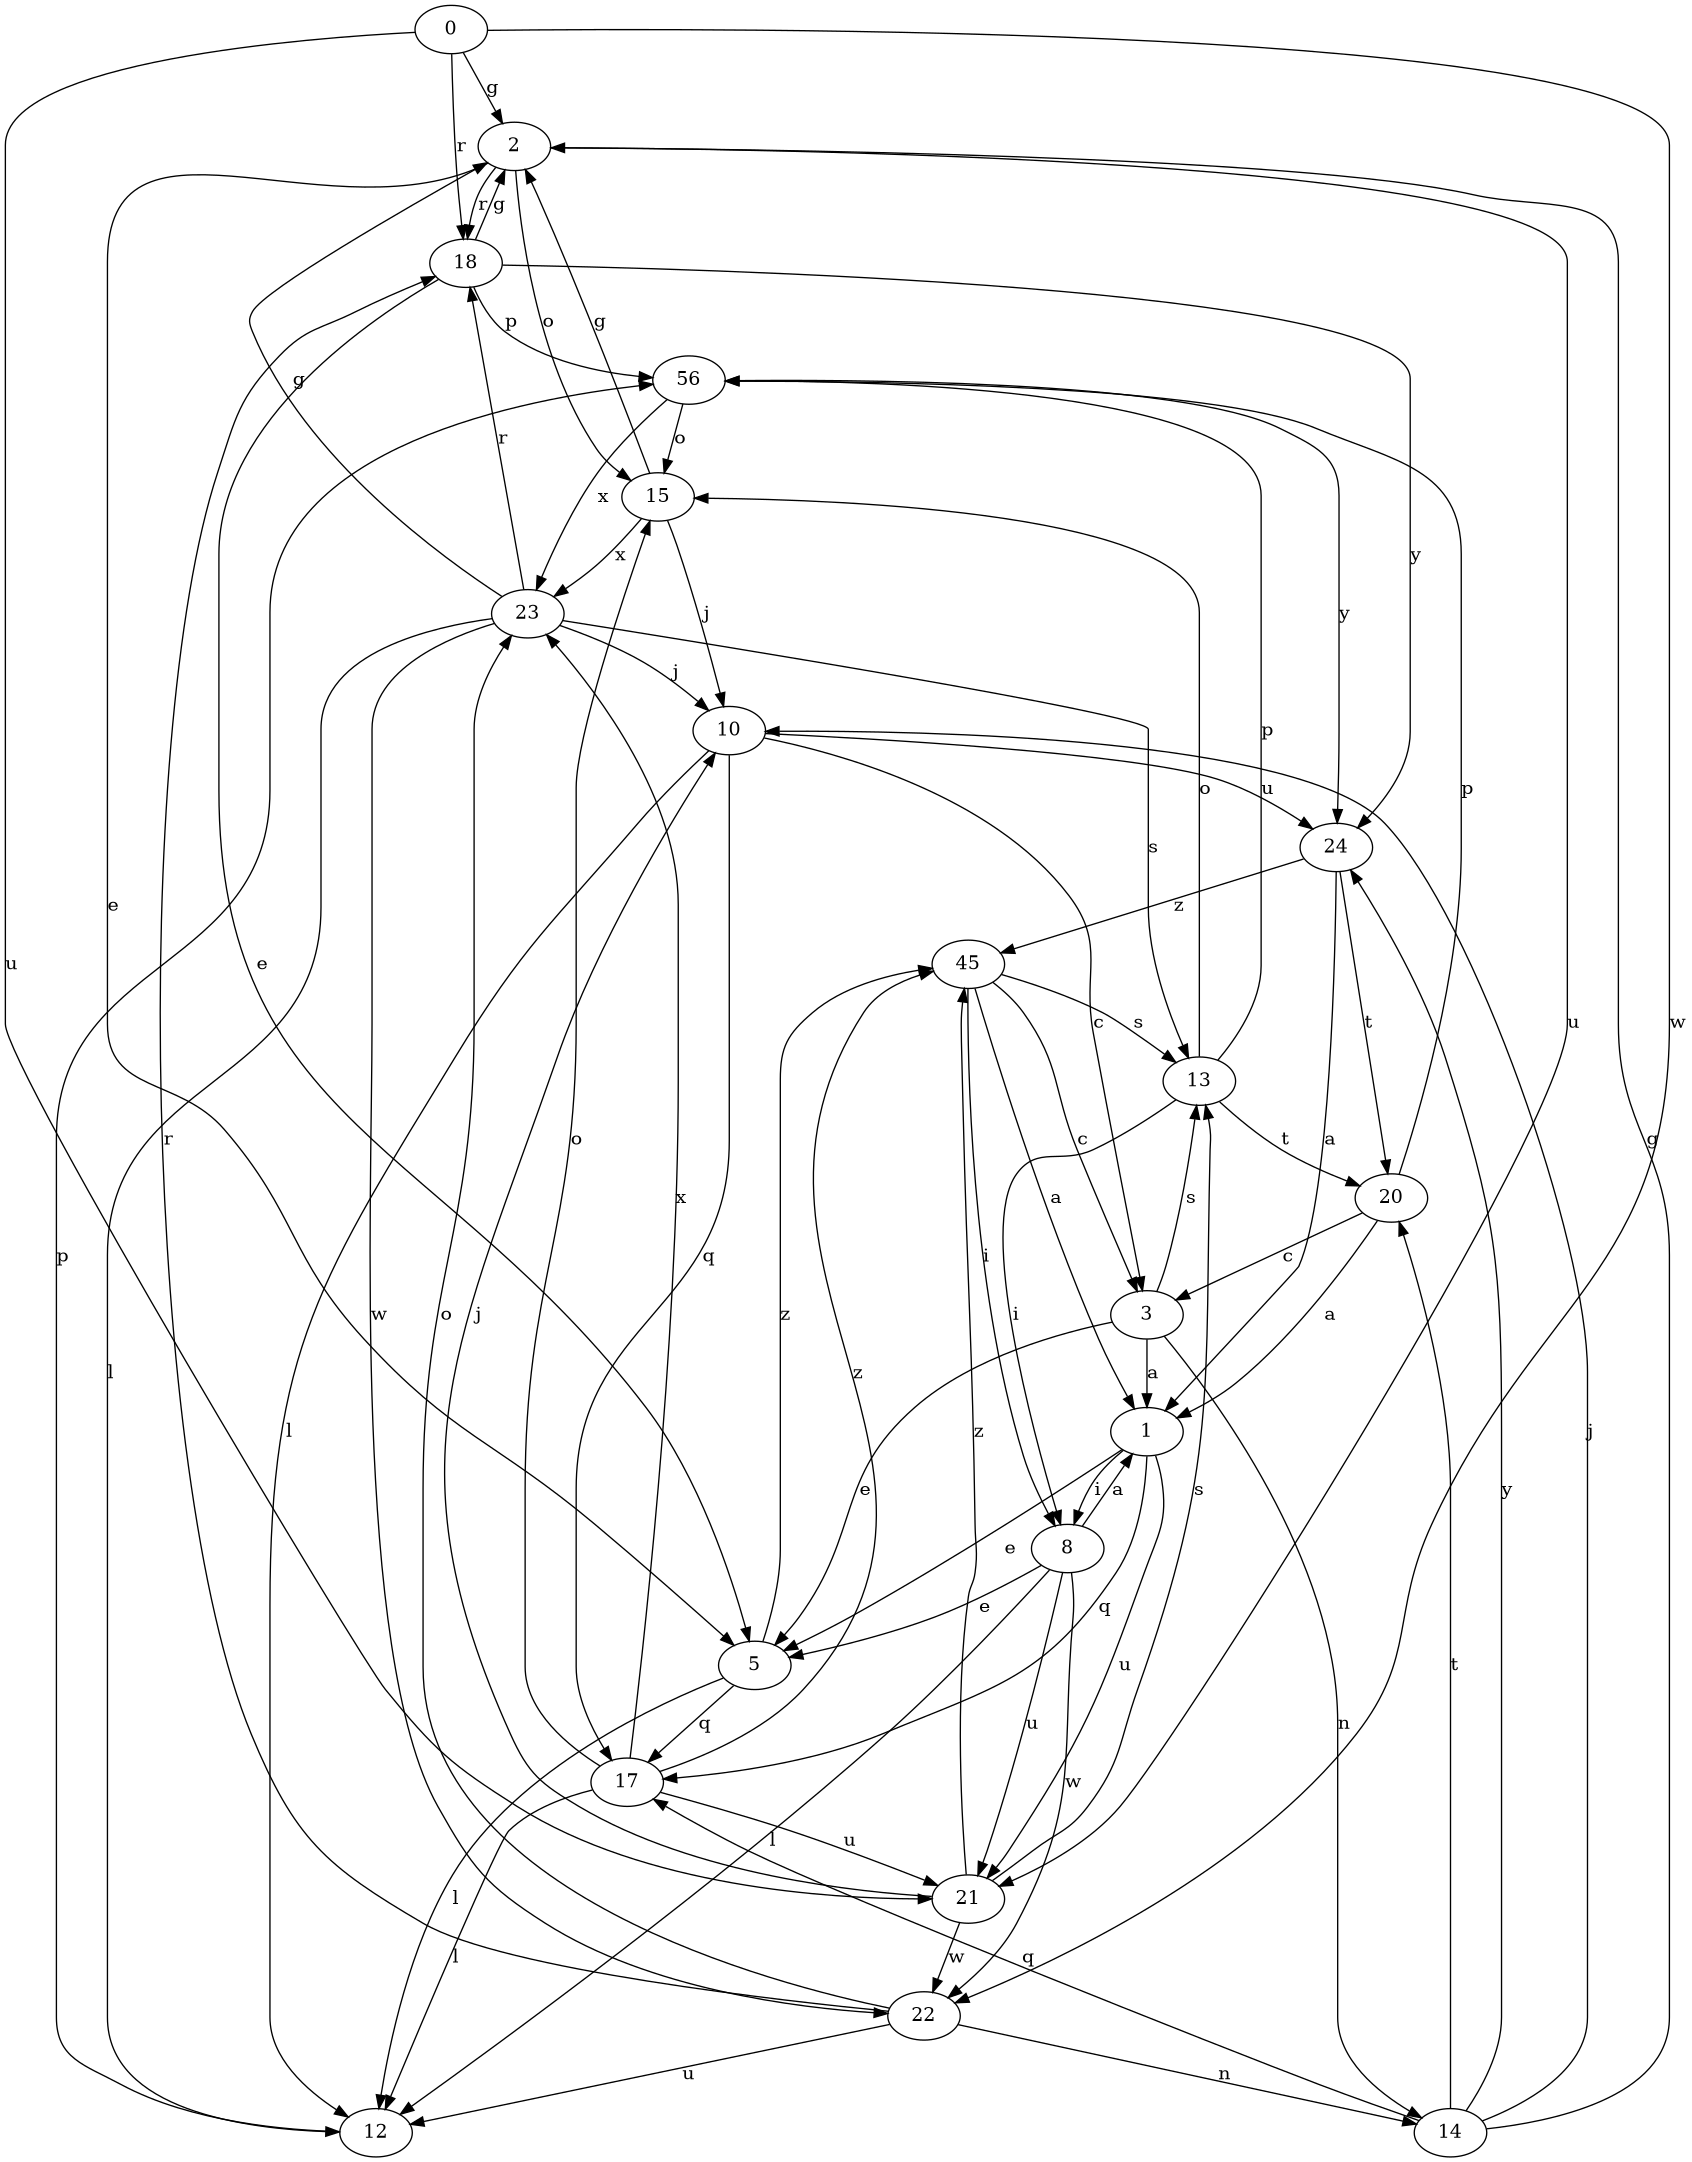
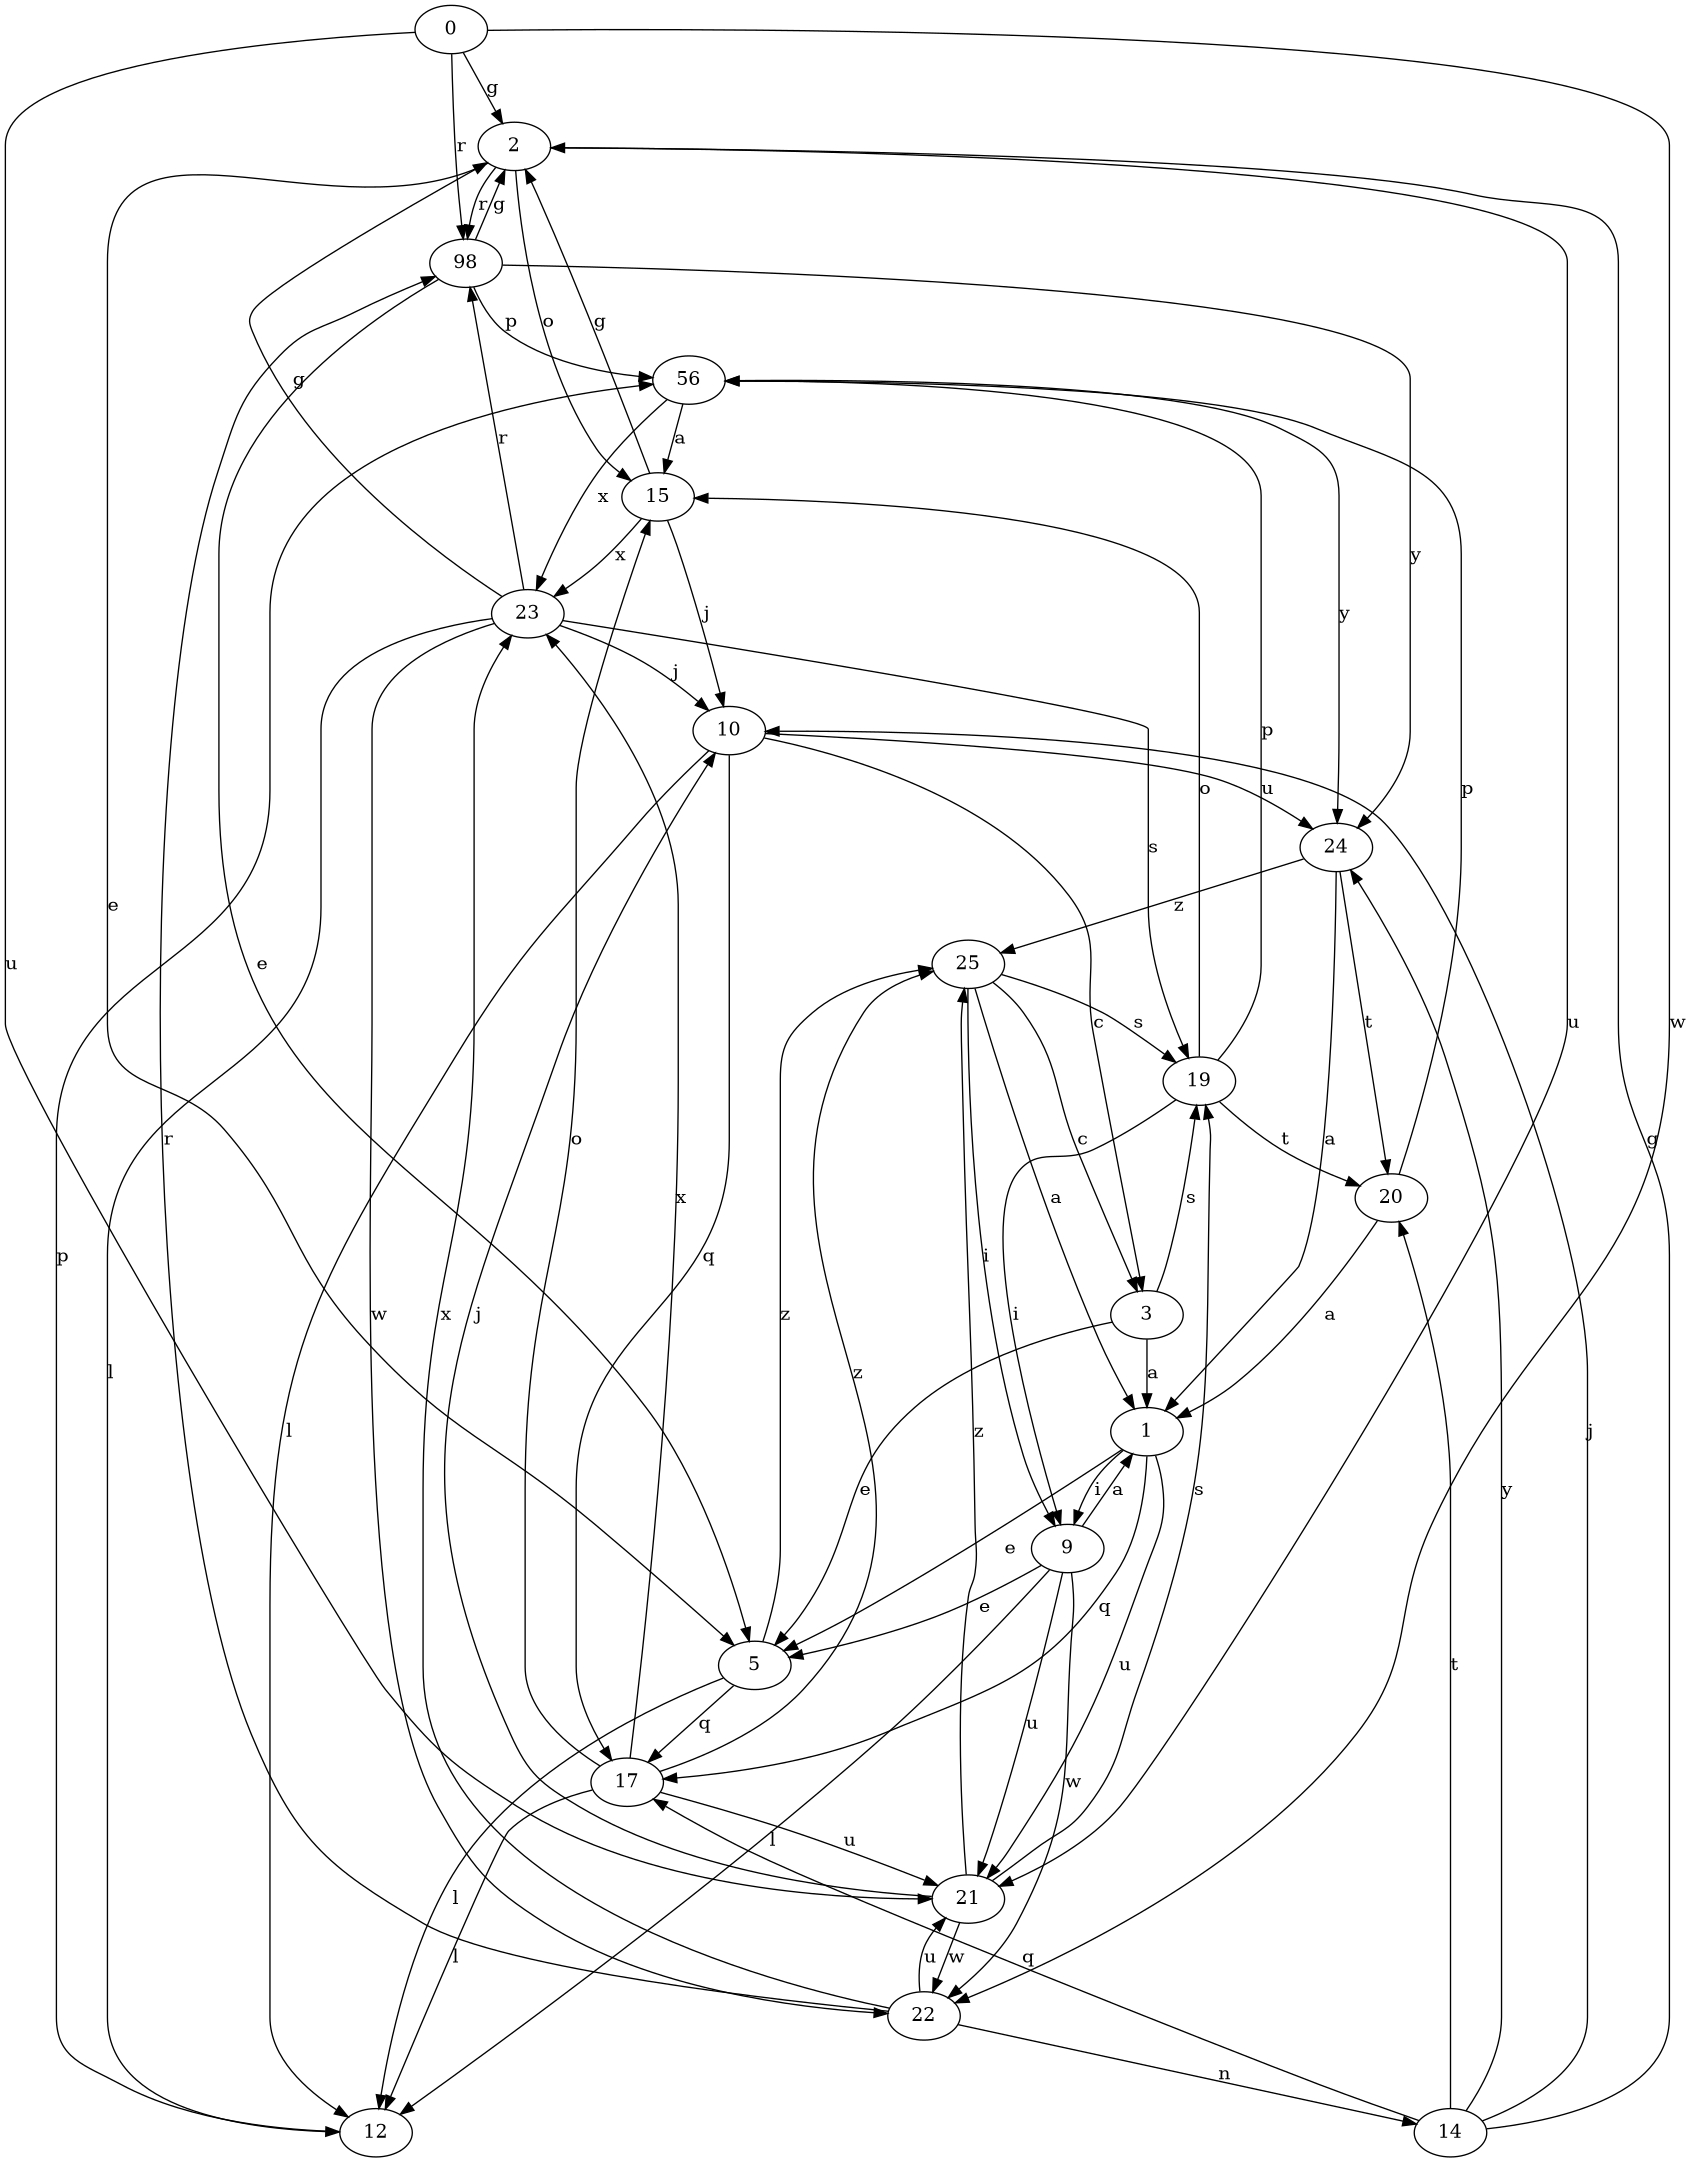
node "18": label "18" -> "98"
edge "56" -> "15": label "o" -> "a"
node "45": label "45" -> "25"
node "13": label "13" -> "19"
edge "20" -> "3": removed, label "c"
edge "22" -> "23": label "o" -> "x"
node "8": label "8" -> "9"
edge "3" -> "14": removed, label "n"
edge "22" -> "12": now "22" -> "21"
